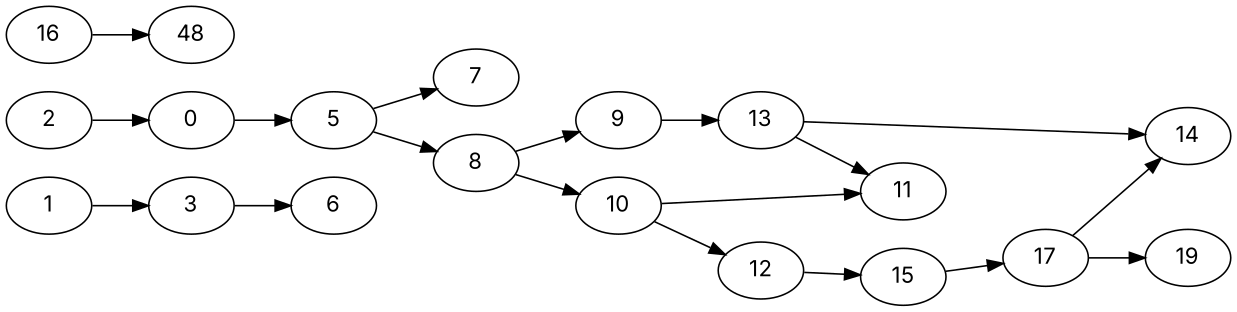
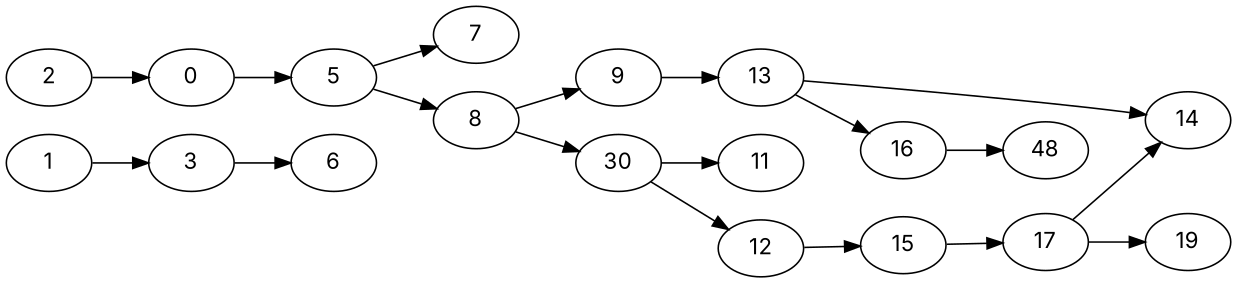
edge "13" -> "11": now "13" -> "16"
node "10": label "10" -> "30"
